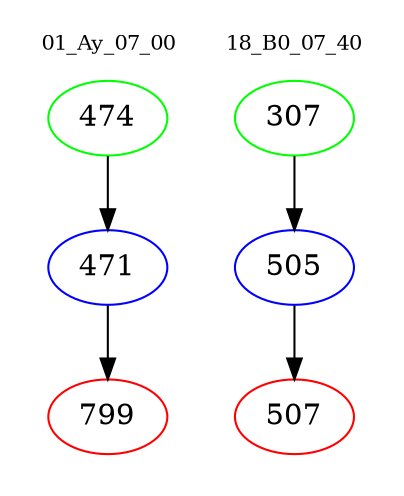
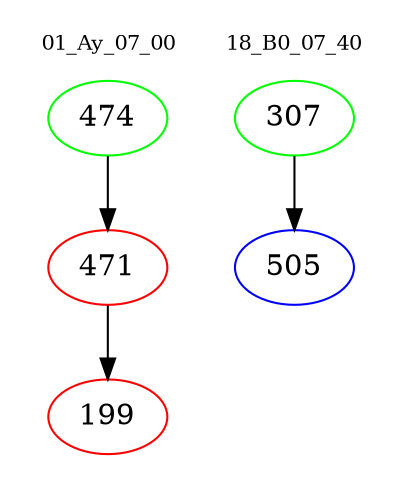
node "471": color blue -> red
node "799": label "799" -> "199"
node "507": removed
